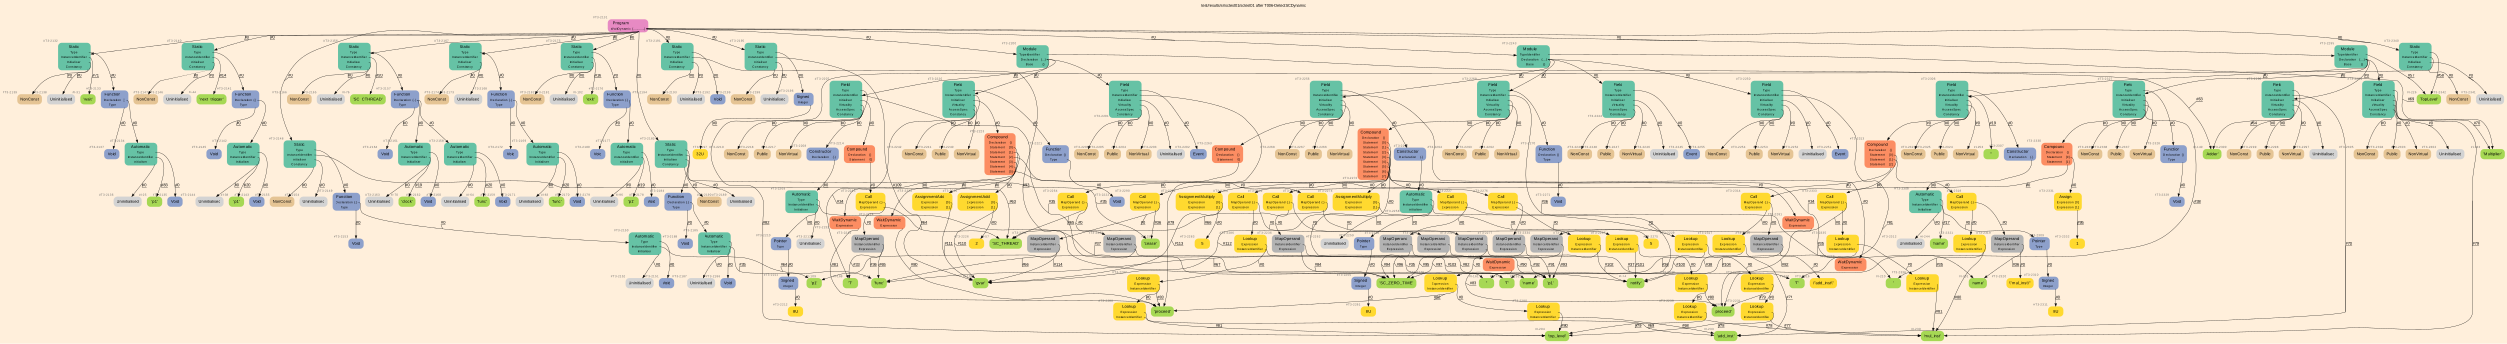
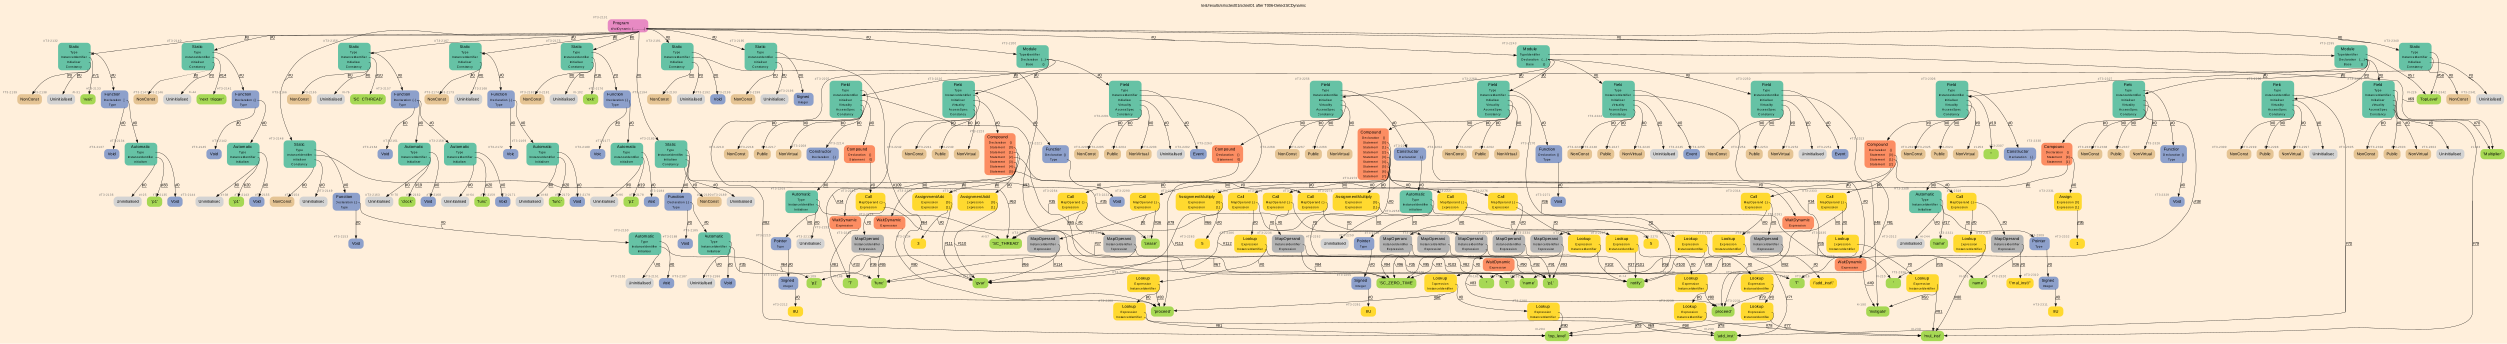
node "32U": removed
node "'Adder'": removed
node "3": added
node "2": removed
node "'instigate'": added
